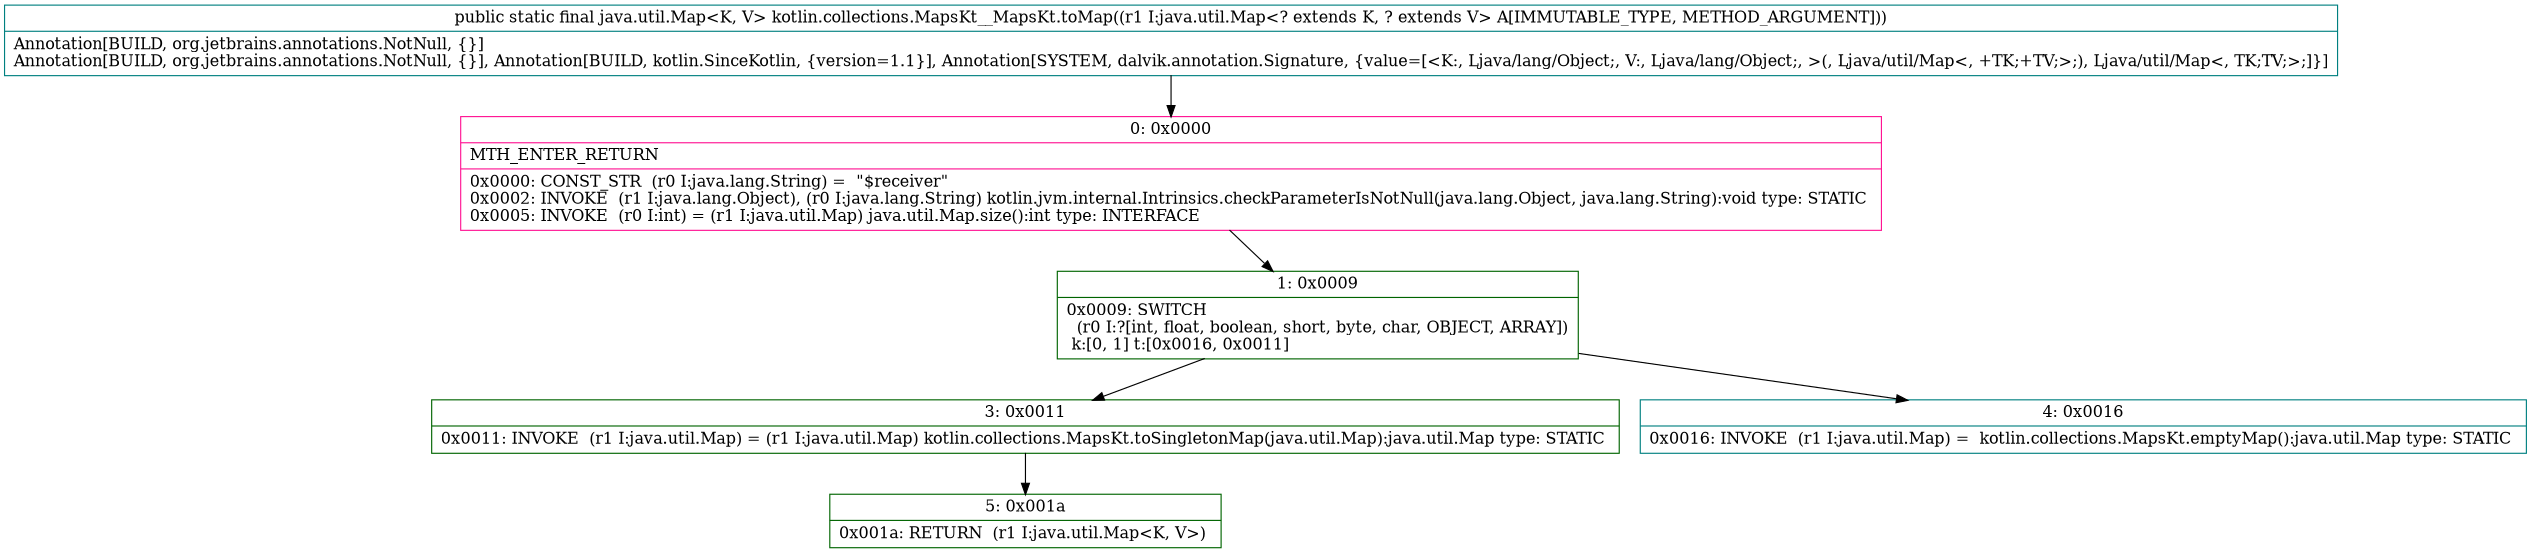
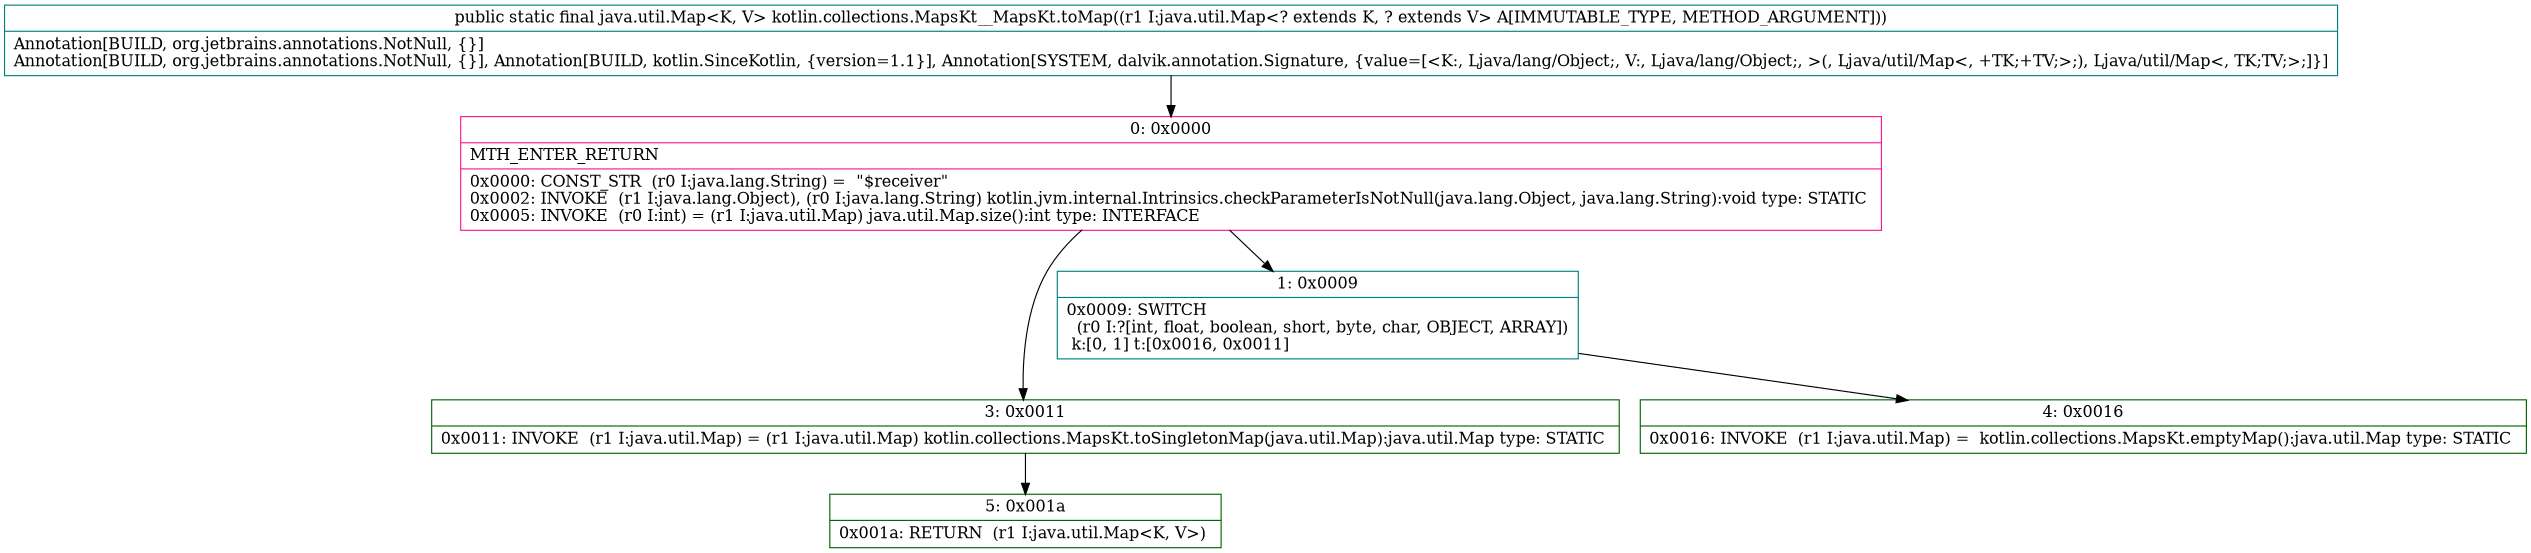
node "1: 0x0009": color darkgreen -> teal
edge "1: 0x0009" -> "3: 0x0011": now "0: 0x0000" -> "3: 0x0011"
node "4: 0x0016": color teal -> darkgreen
